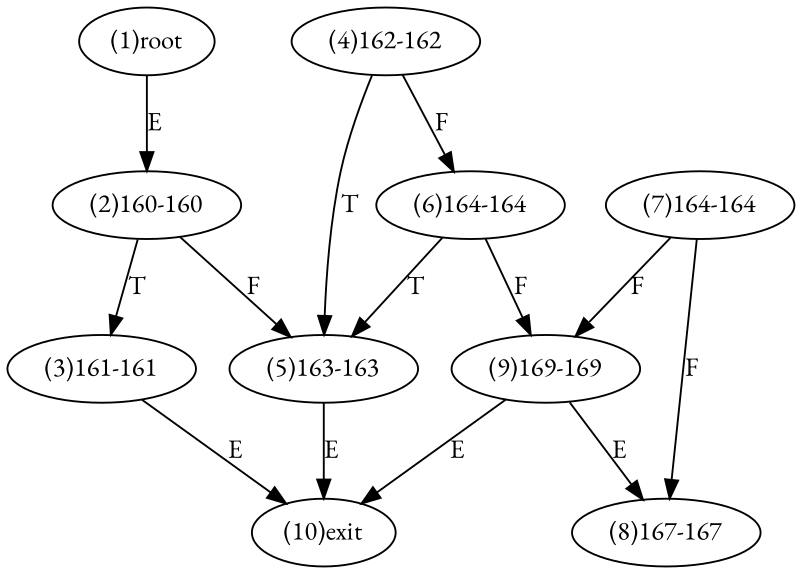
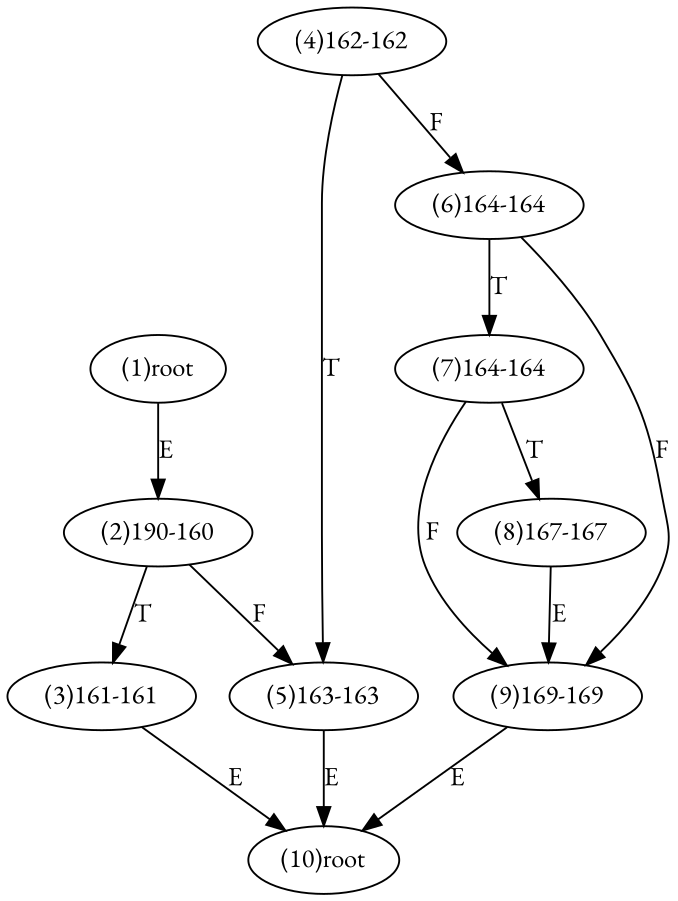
node "(2)160-160": label "(2)160-160" -> "(2)190-160"
edge "(6)164-164" -> "(5)163-163": now "(6)164-164" -> "(7)164-164"
edge "(7)164-164" -> "(8)167-167": label "F" -> "T"
edge "(9)169-169" -> "(8)167-167": reversed
node "(10)exit": label "(10)exit" -> "(10)root"
